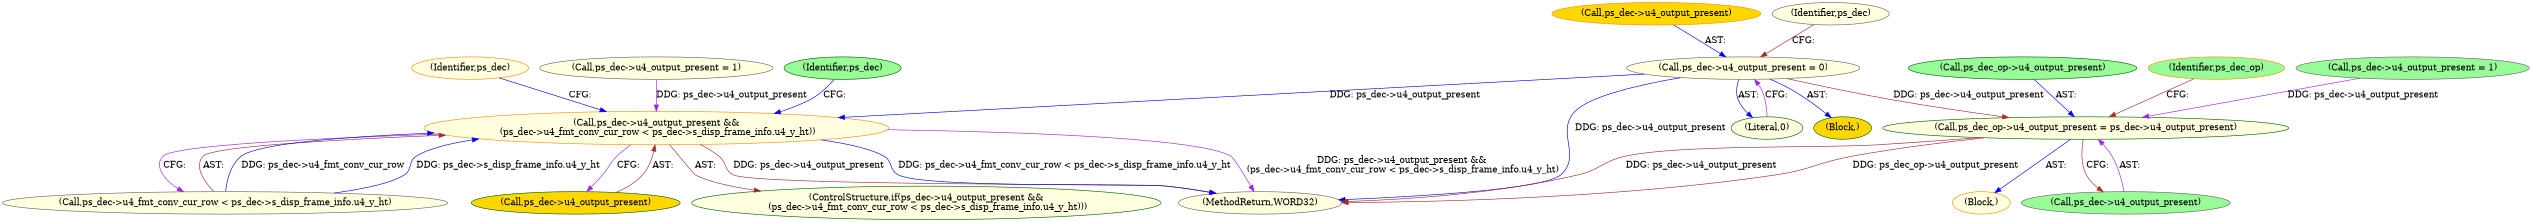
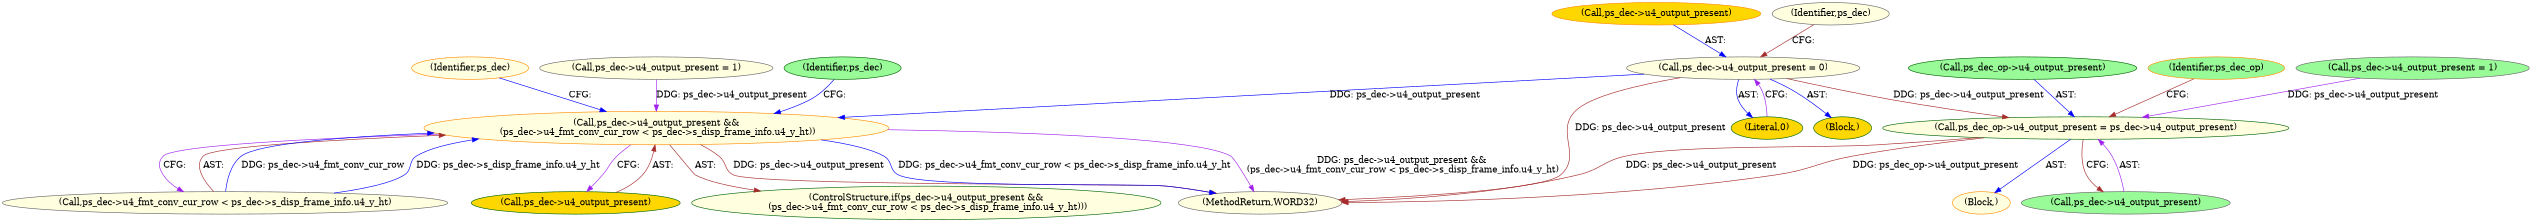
node "(Literal,0)": fillcolor lightyellow -> gold
edge "(Call,ps_dec->u4_output_present = 0)" -> "(MethodReturn,WORD32)": color blue -> brown
